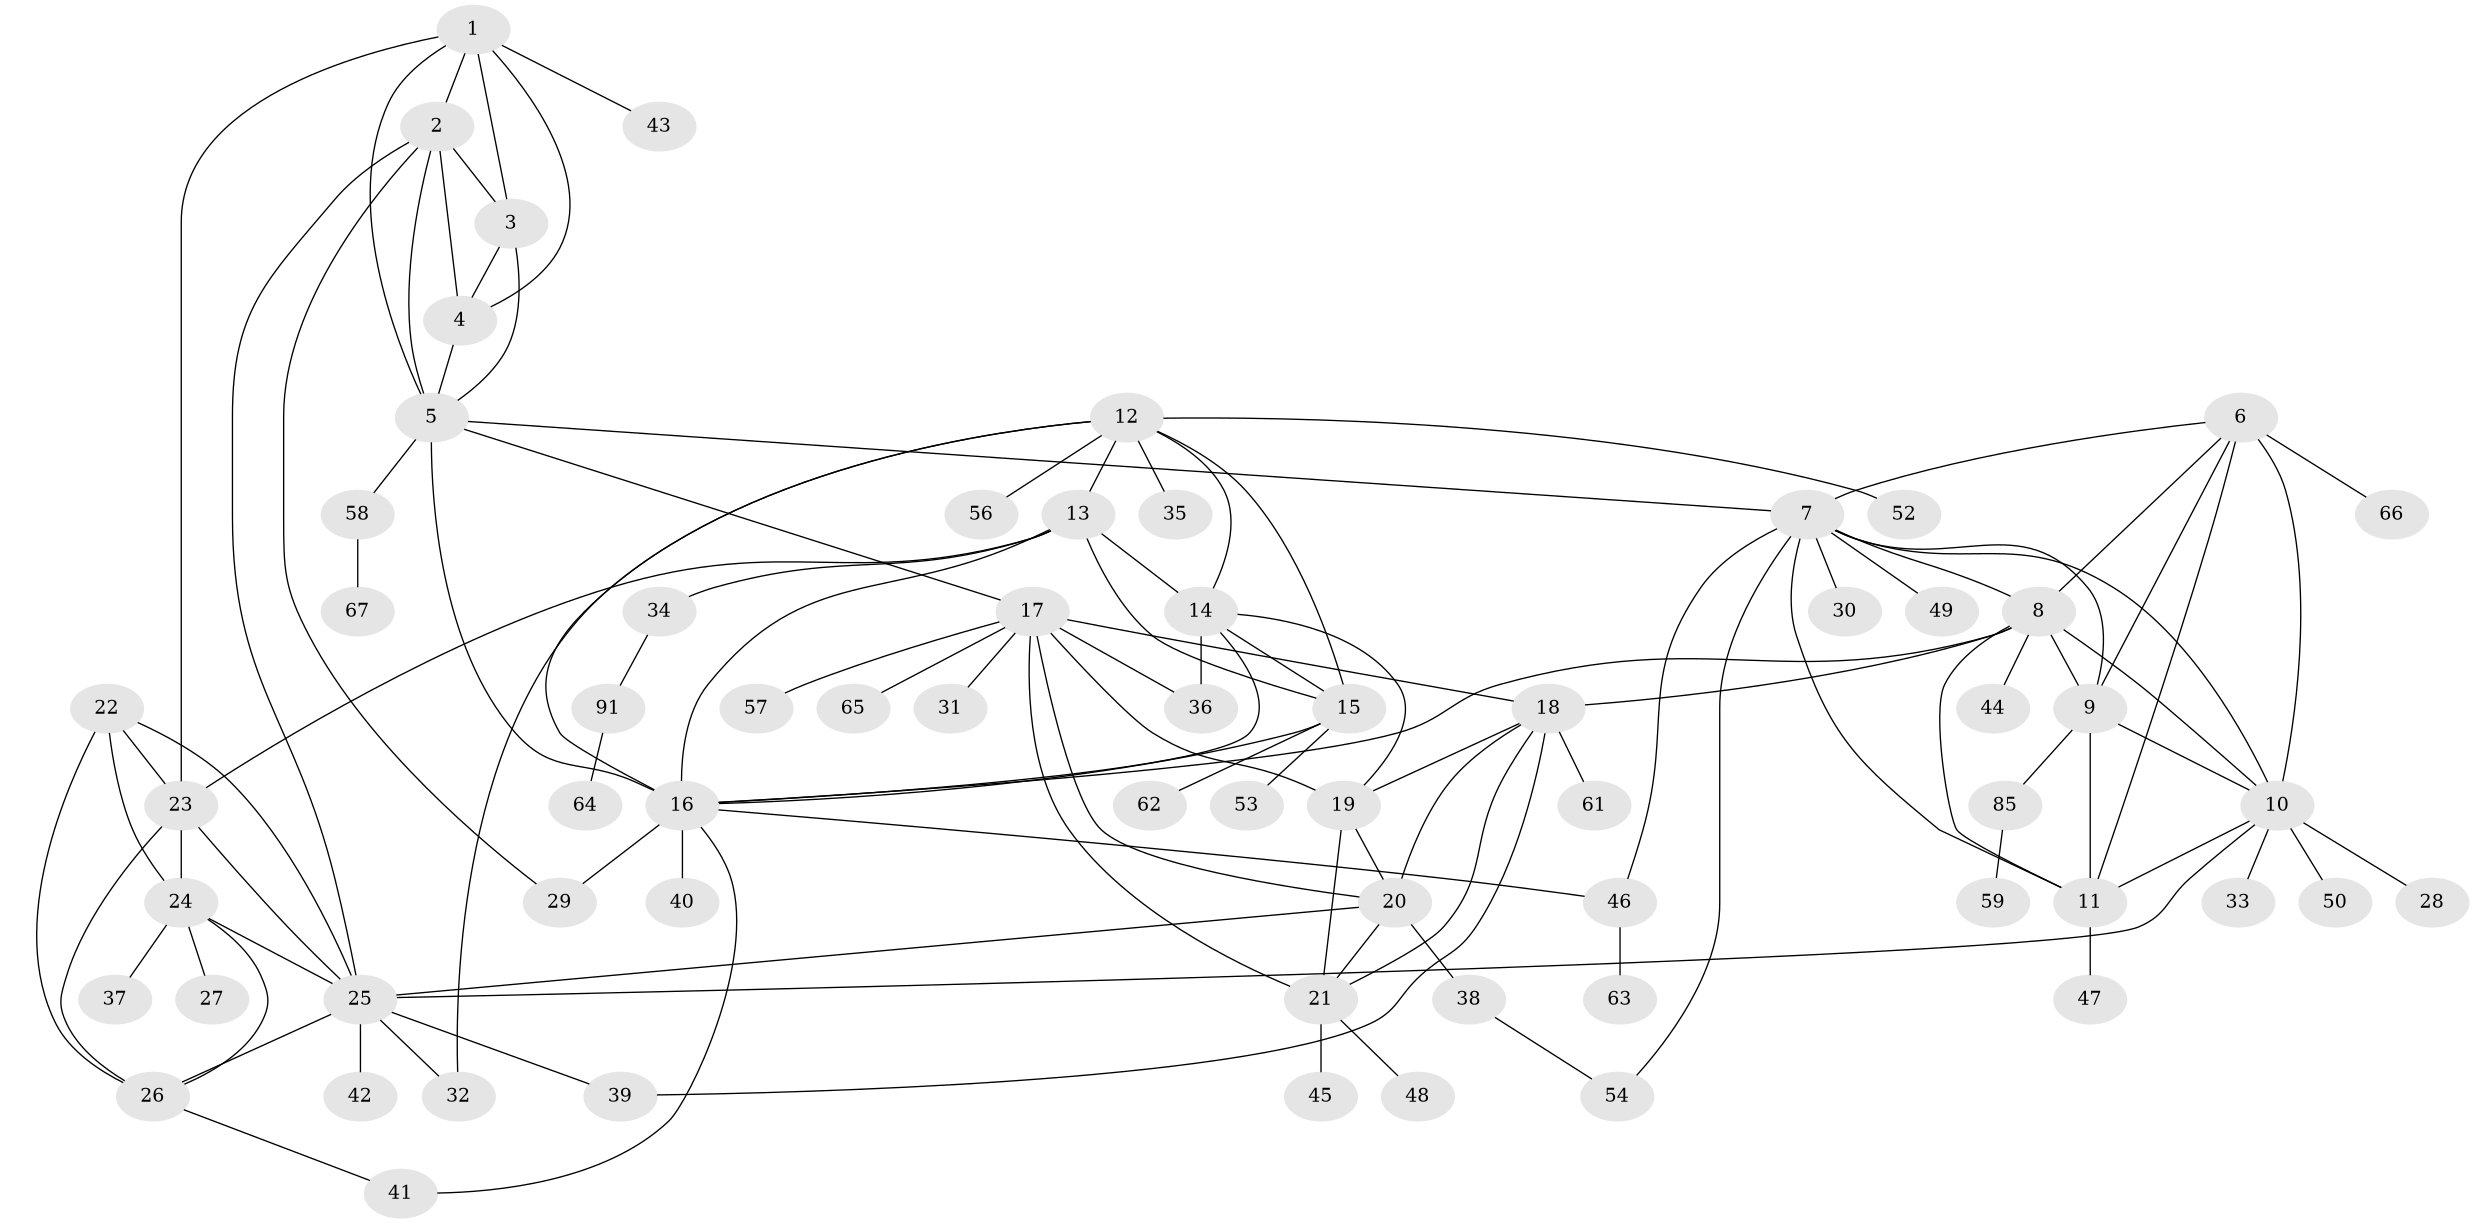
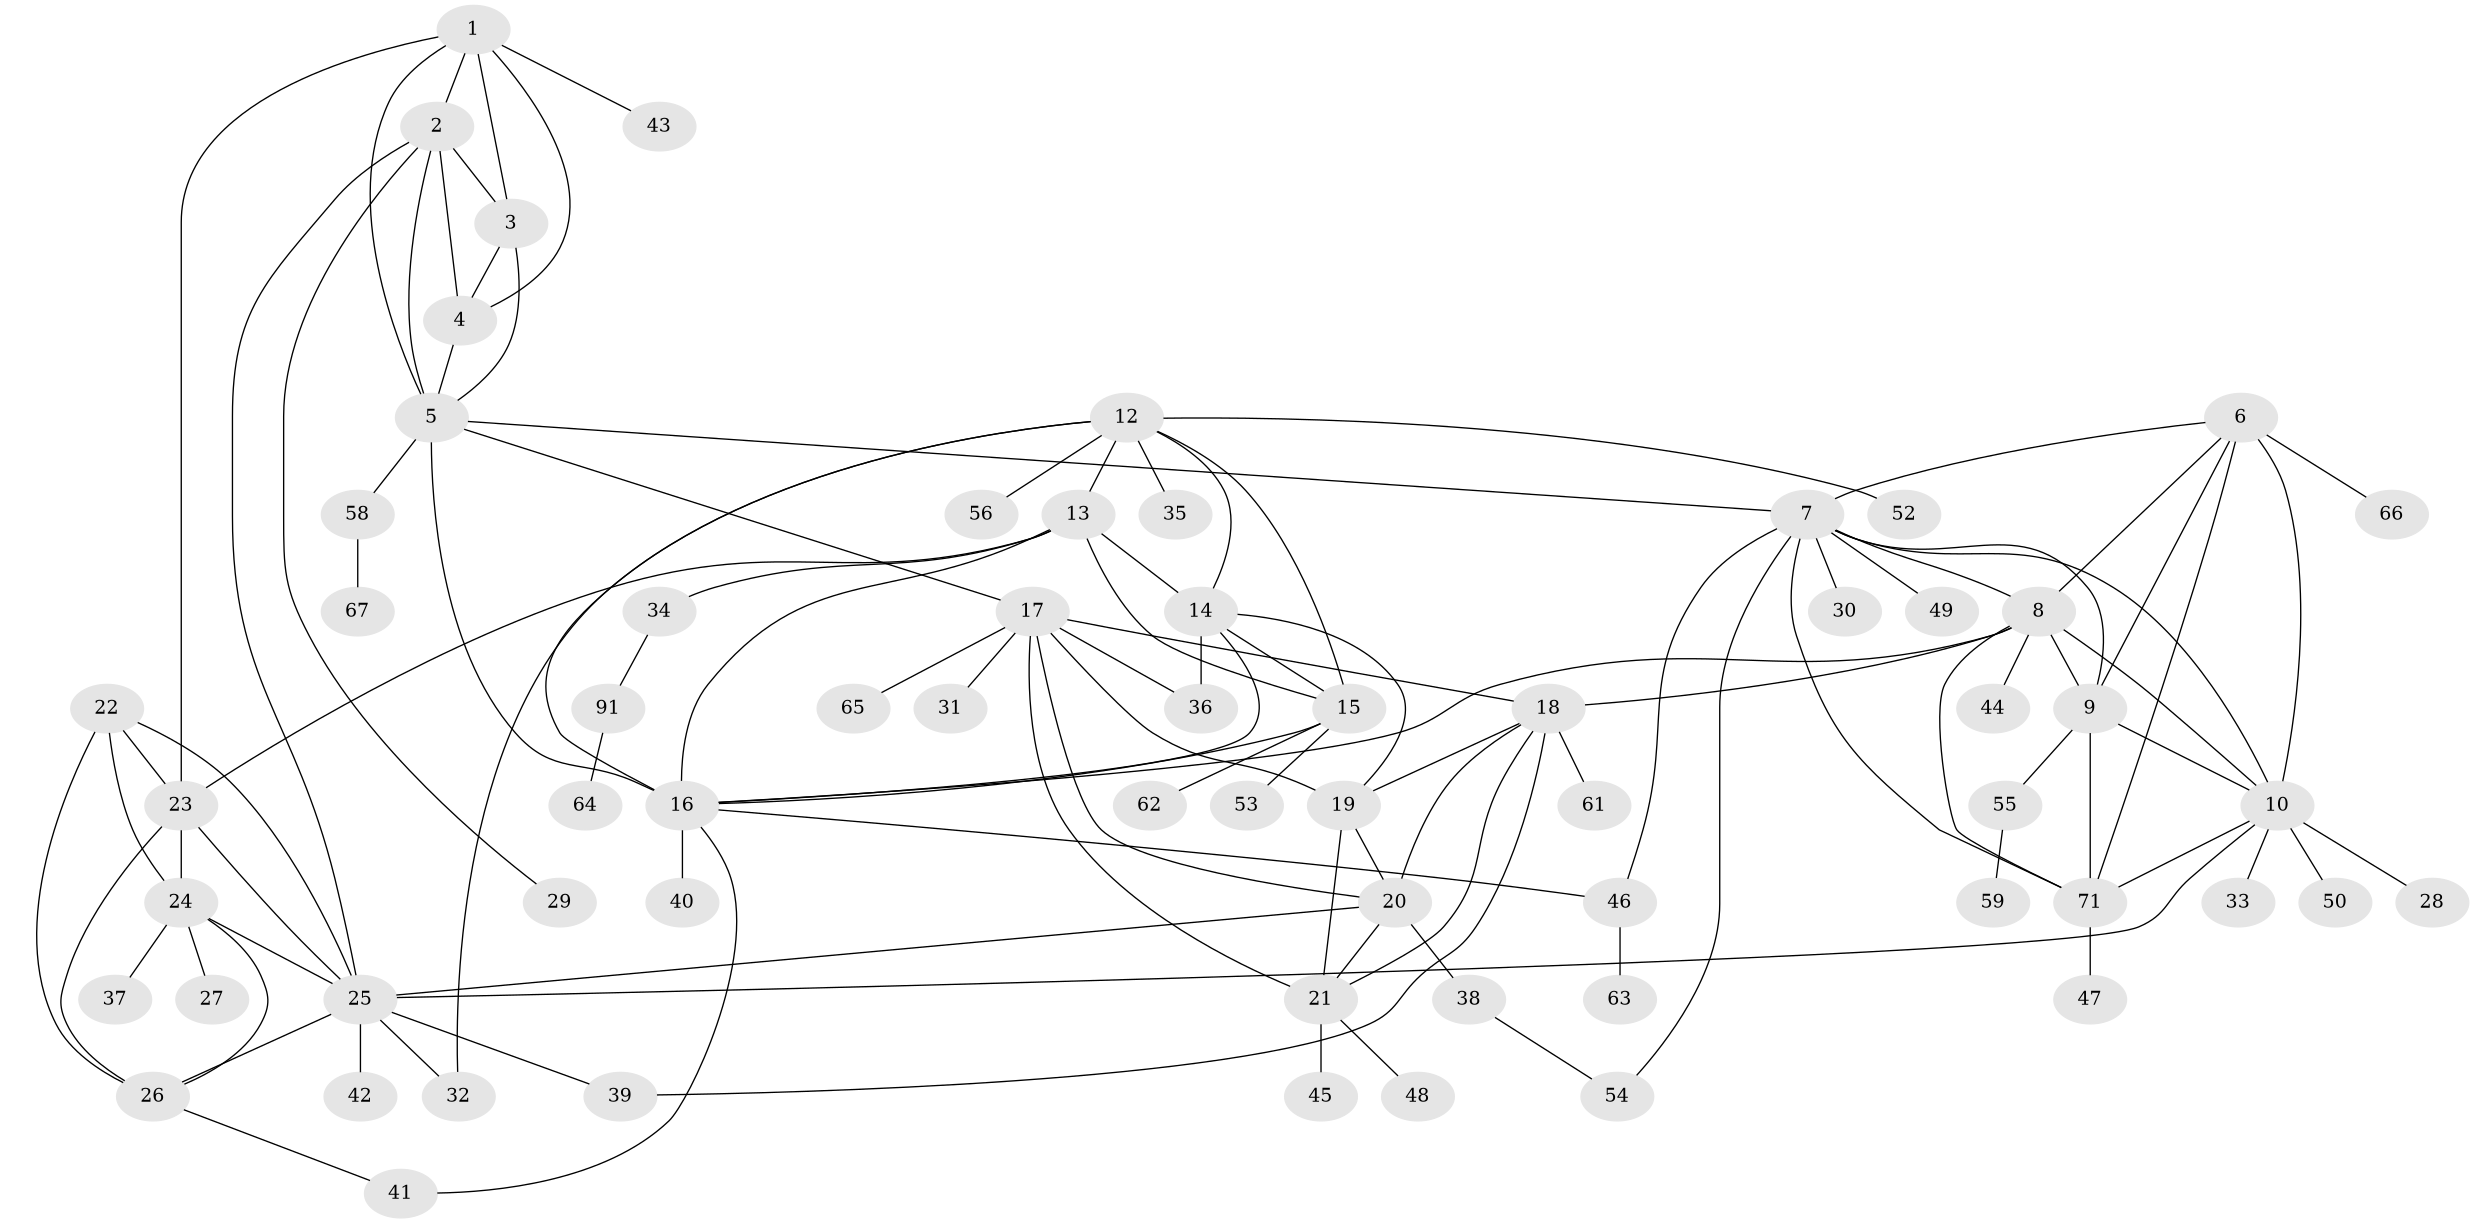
node "57": removed
node "85": label "85" -> "55"
edge "16" -- "29": removed
node "11": label "11" -> "71"
